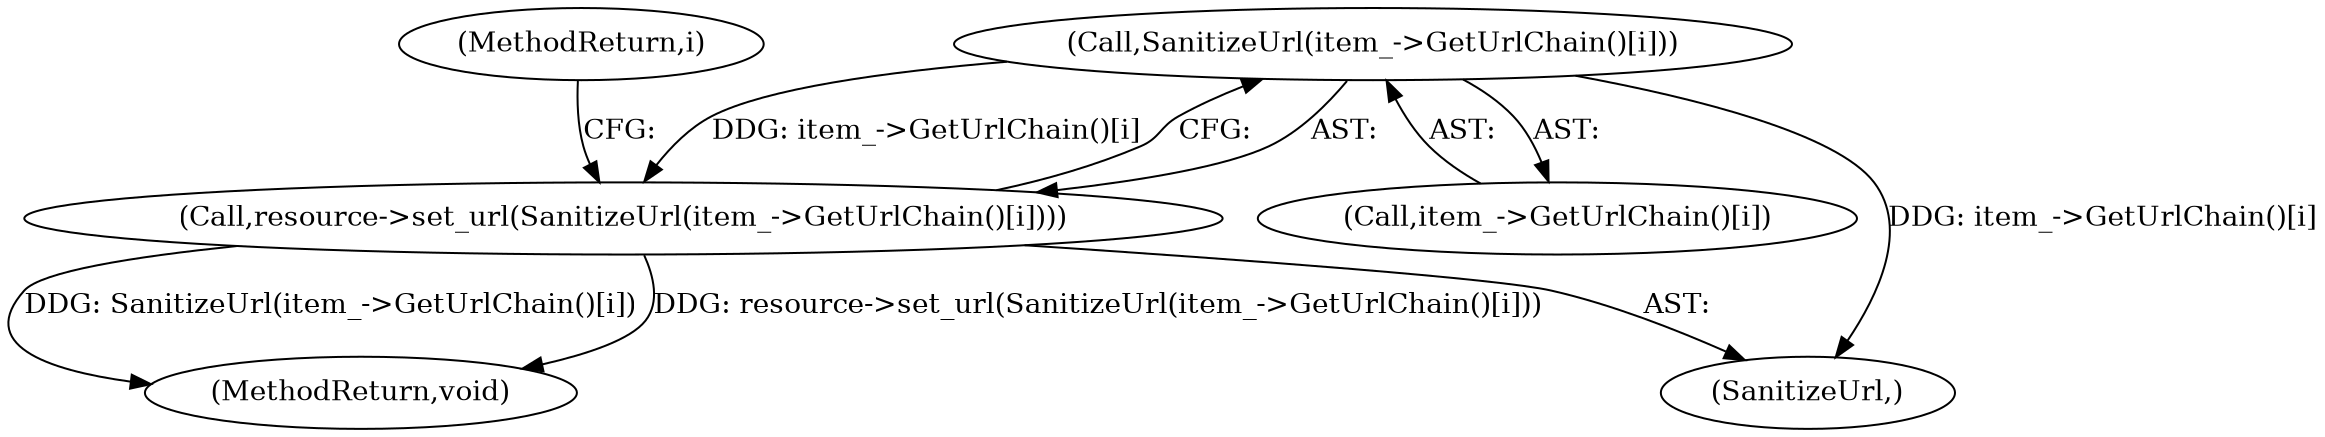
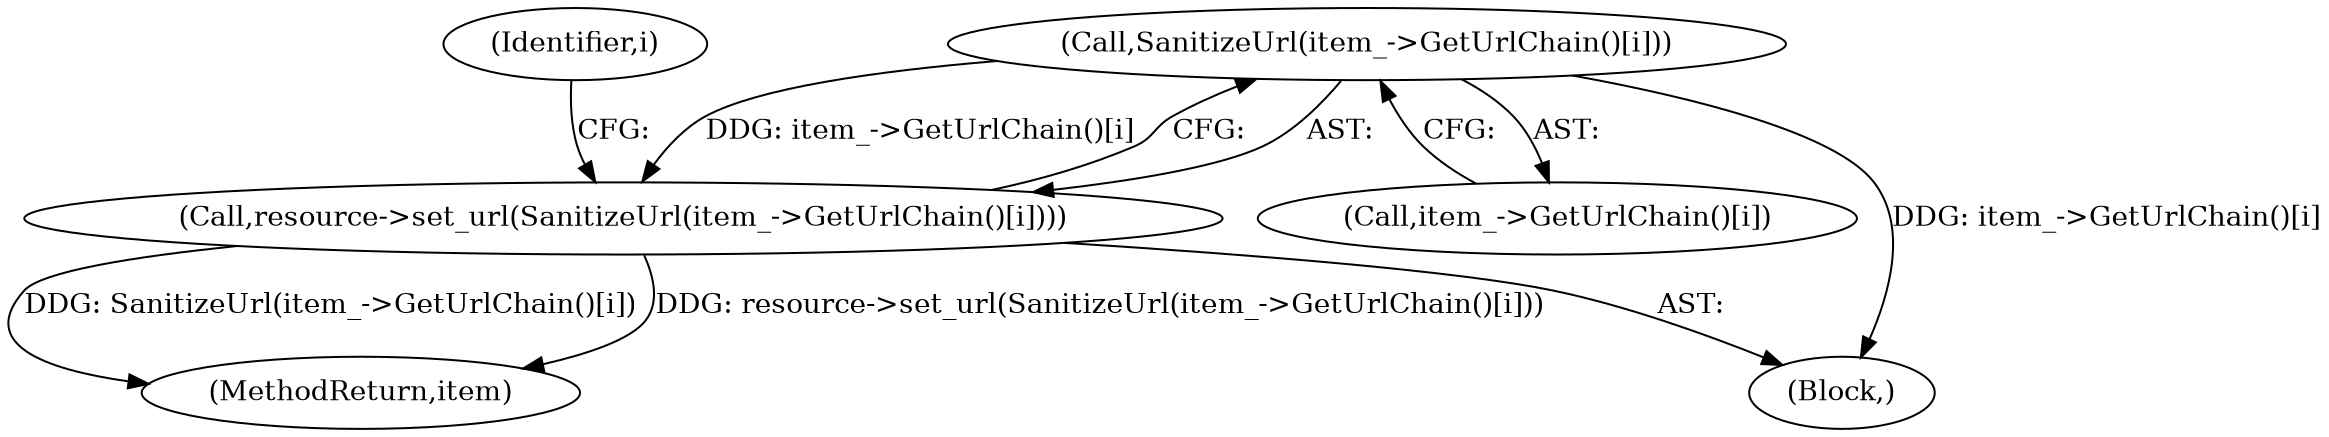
node "(MethodReturn,i)": label "(MethodReturn,i)" -> "(Identifier,i)"
edge "(Call,item_->GetUrlChain()[i])" -> "(Call,SanitizeUrl(item_->GetUrlChain()[i]))": label "AST: " -> "CFG: "
node "(MethodReturn,void)": label "(MethodReturn,void)" -> "(MethodReturn,item)"
node "(SanitizeUrl,)": label "(SanitizeUrl,)" -> "(Block,)"
